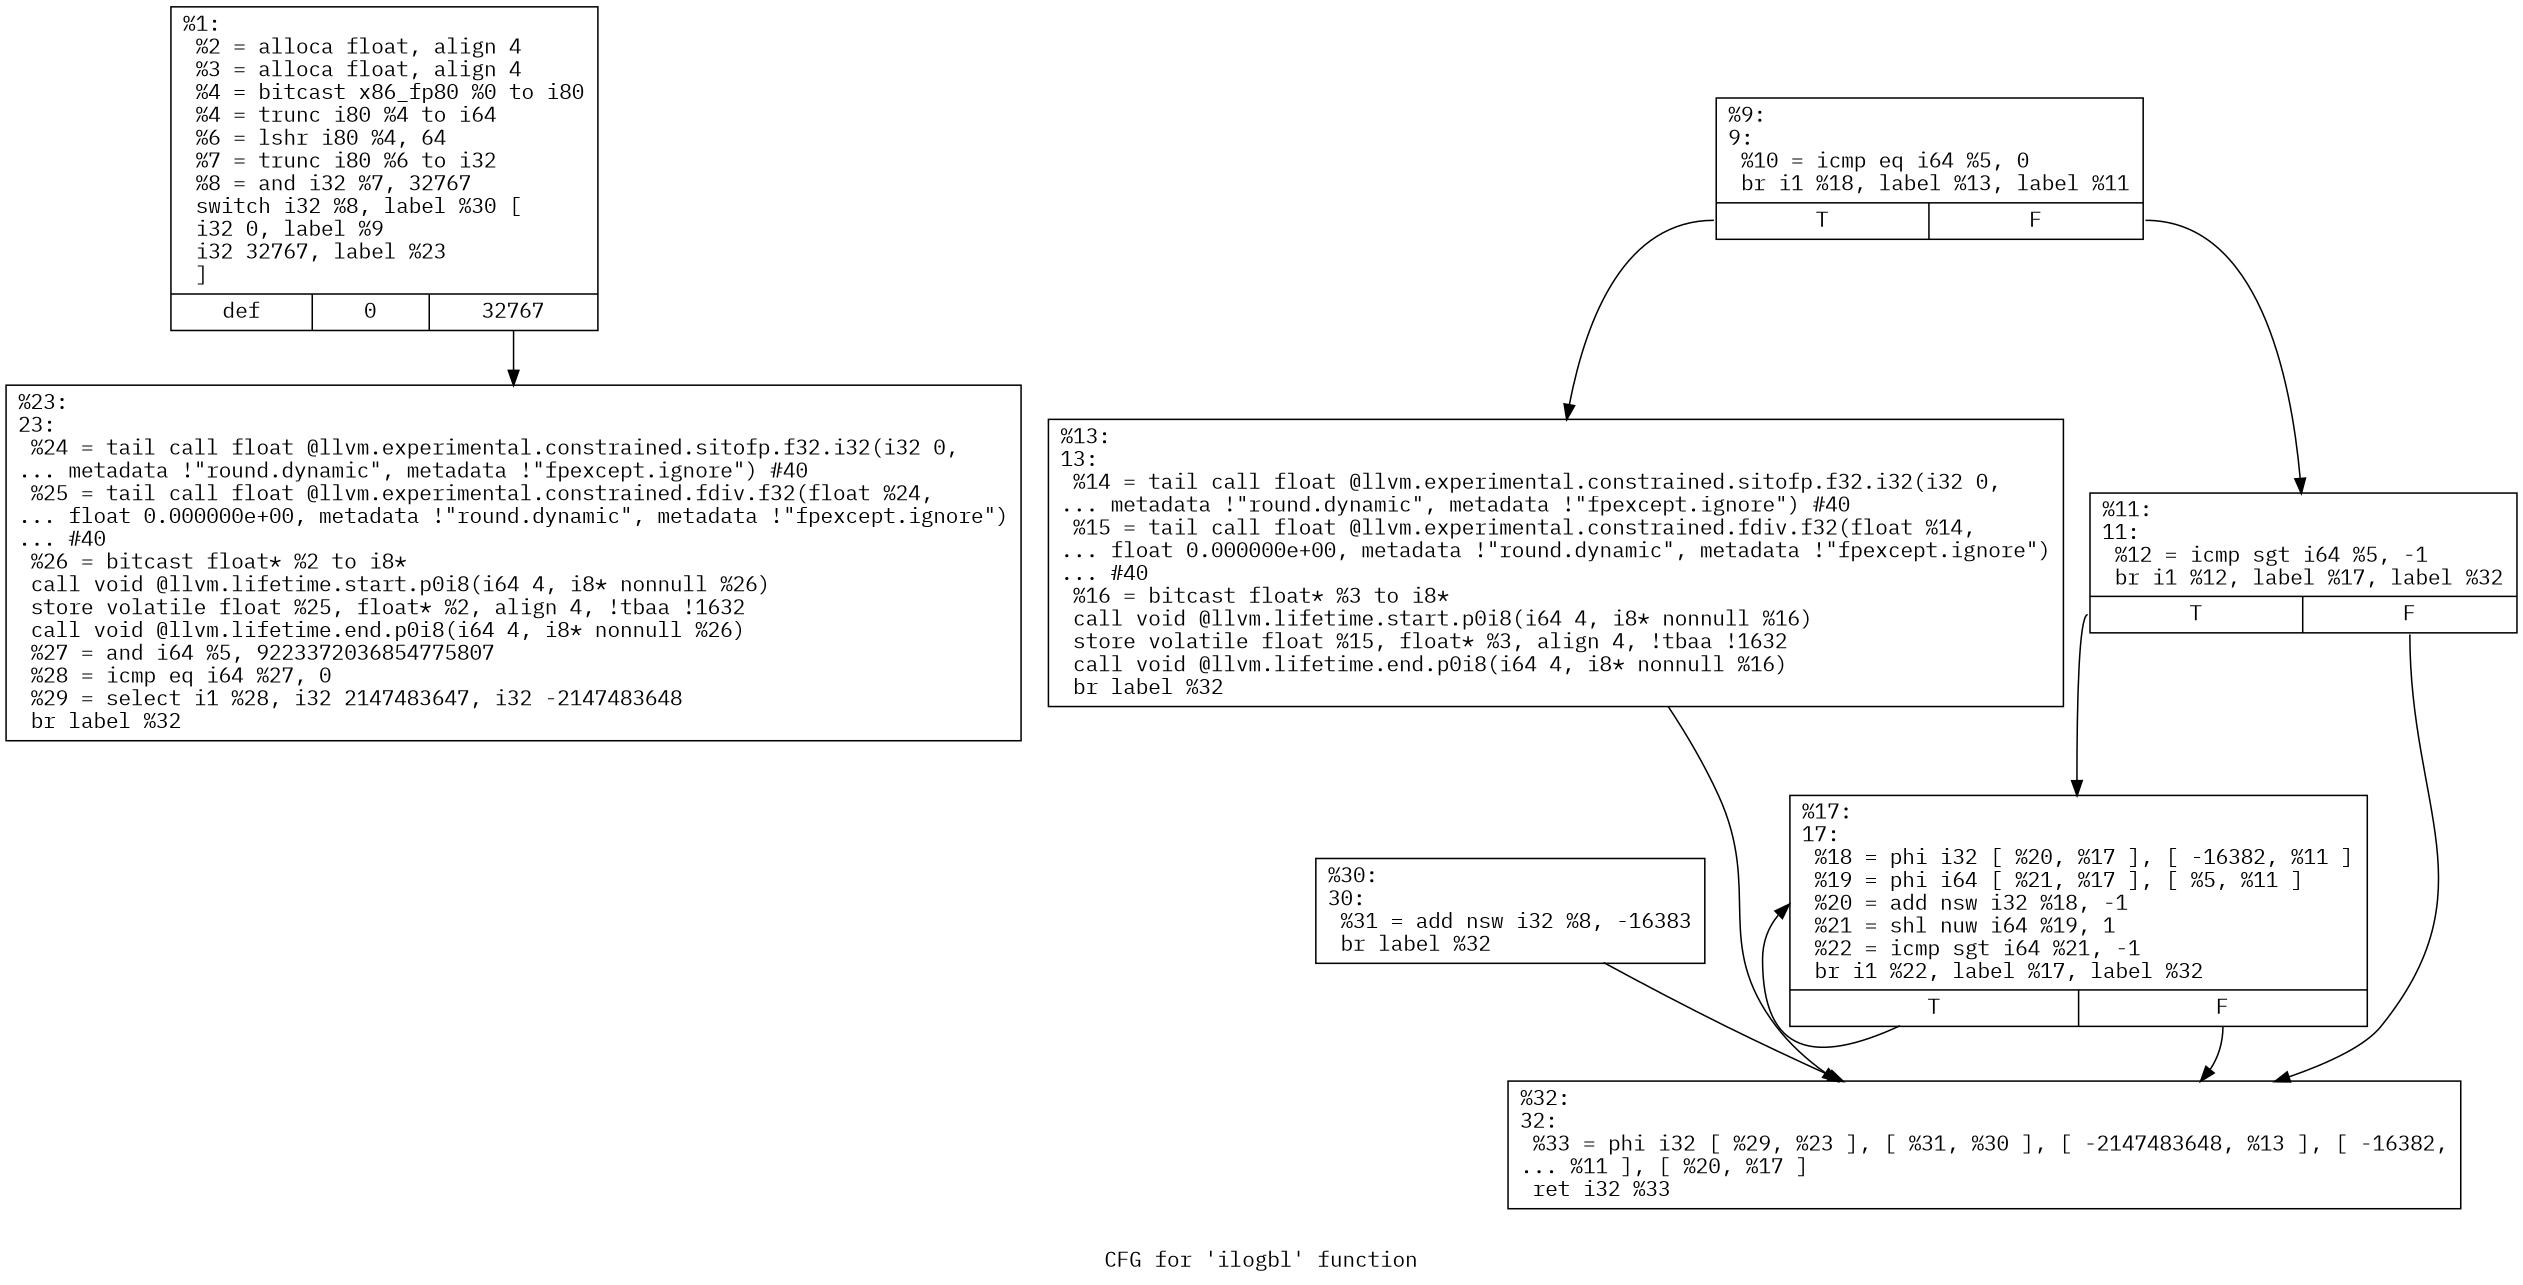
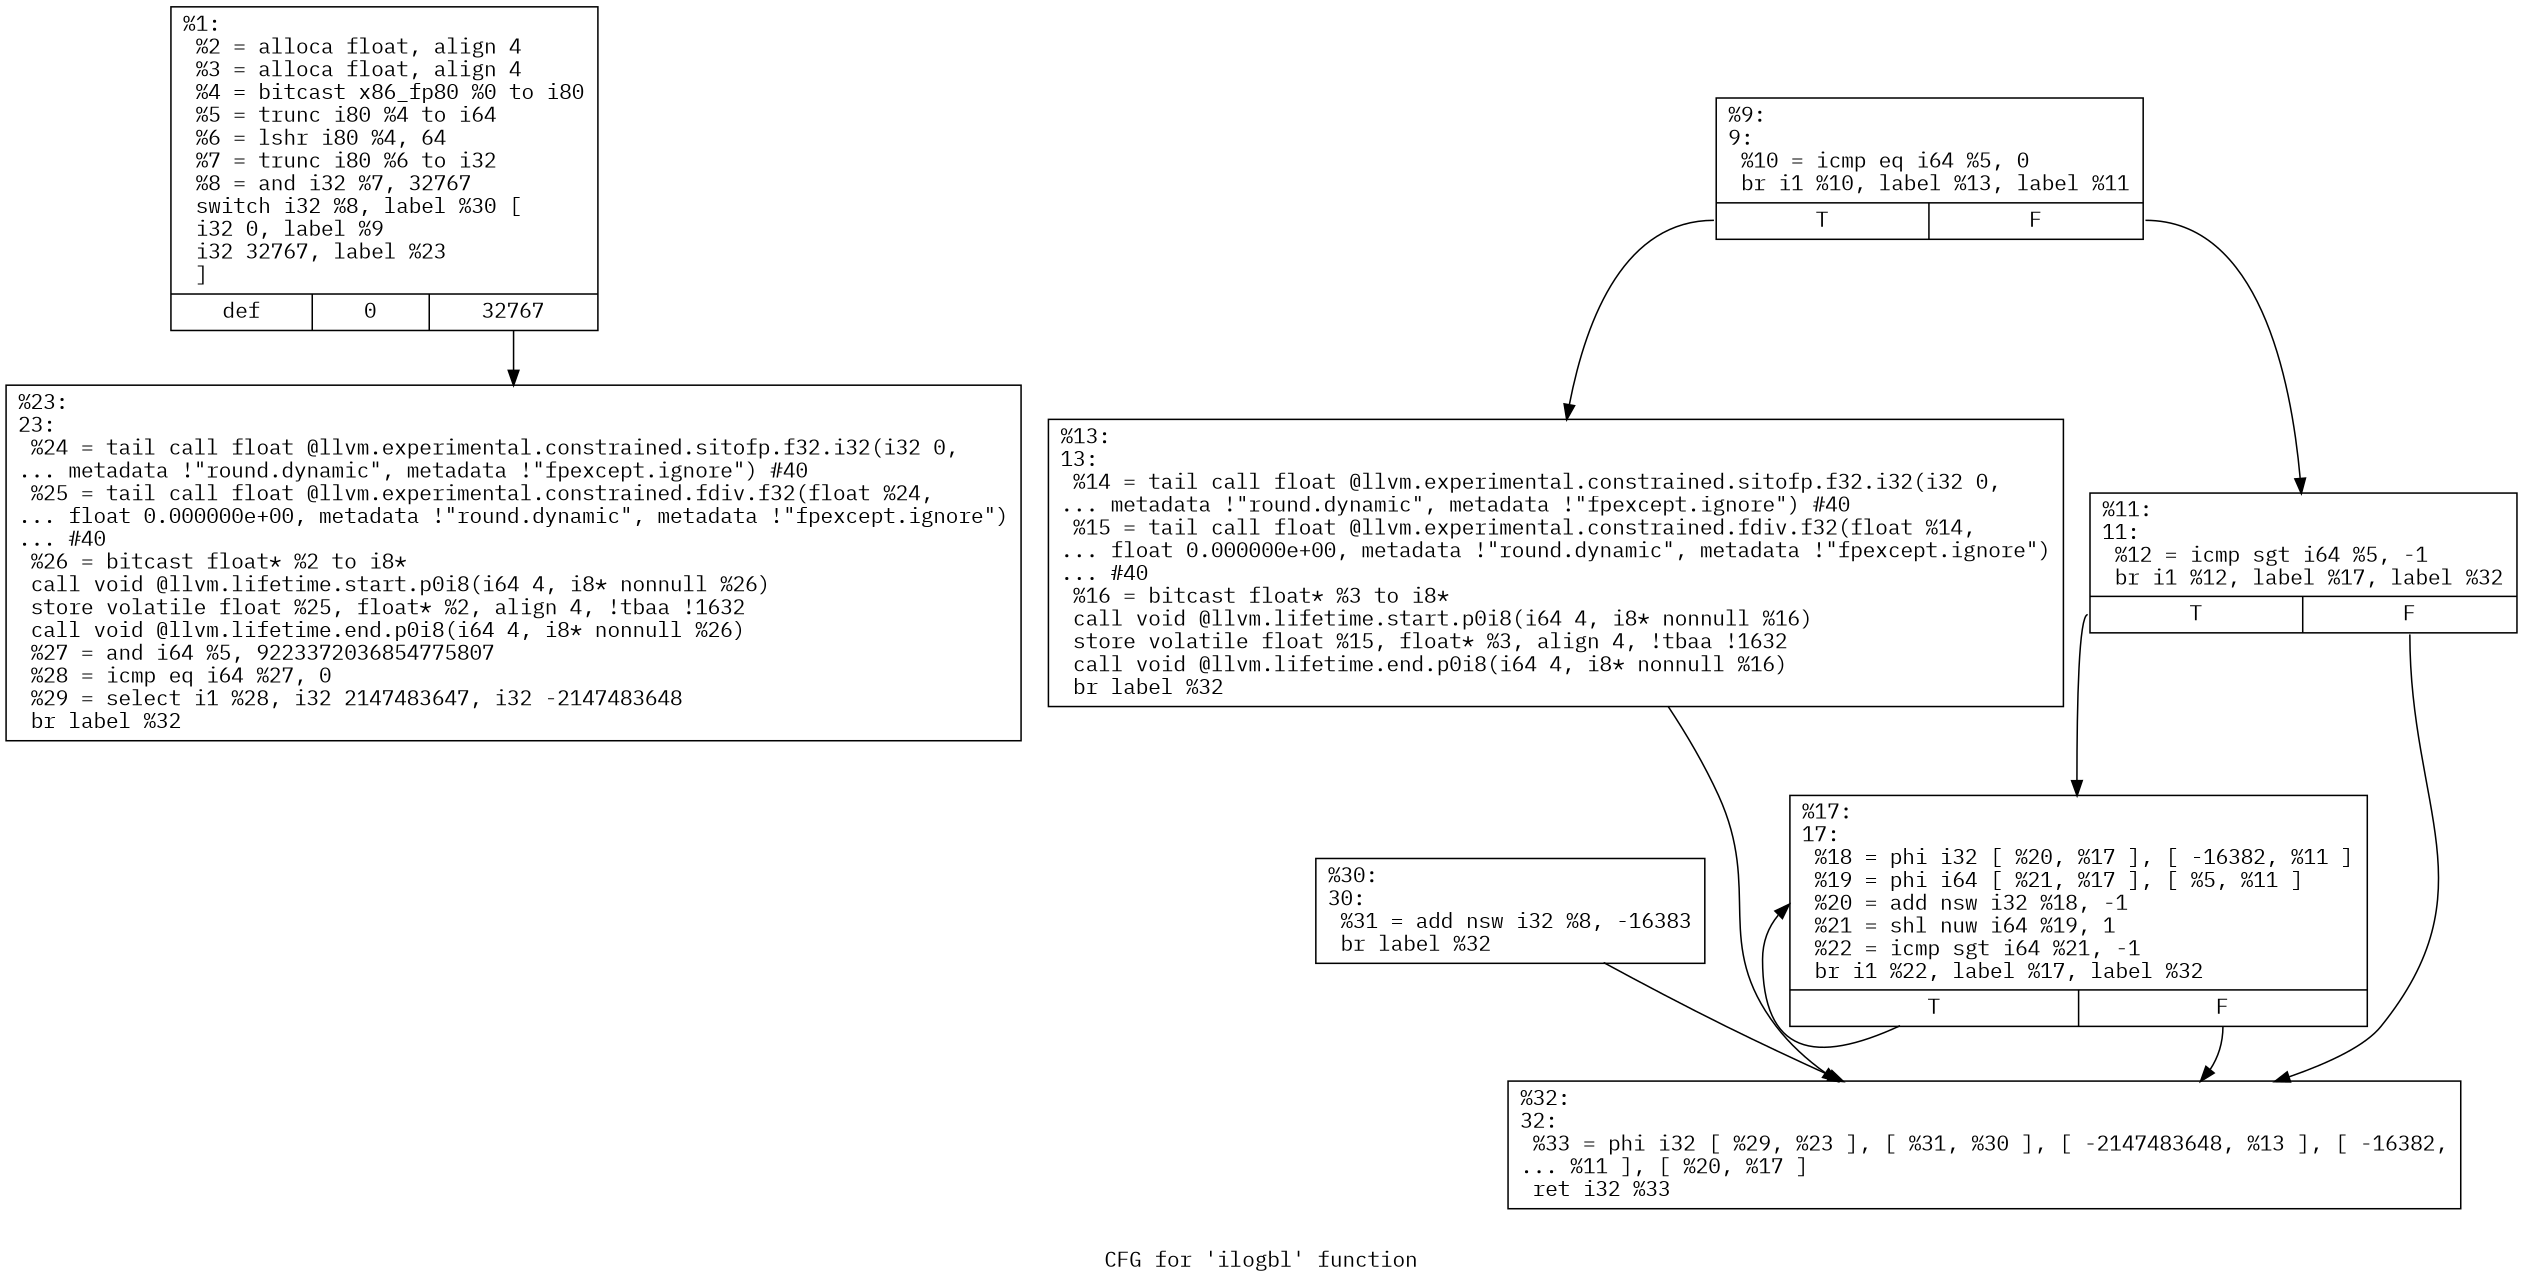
node "%1:": text "%4 = trunc i80 %4 to i64" -> "%5 = trunc i80 %4 to i64"
node "%9:": text "br i1 %18, label %13, label %11" -> "br i1 %10, label %13, label %11"
